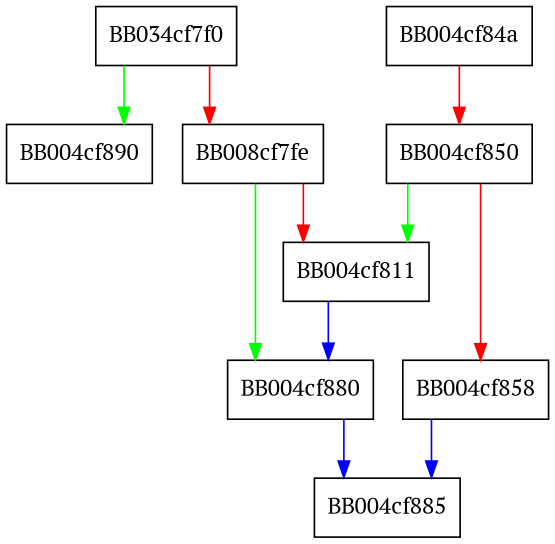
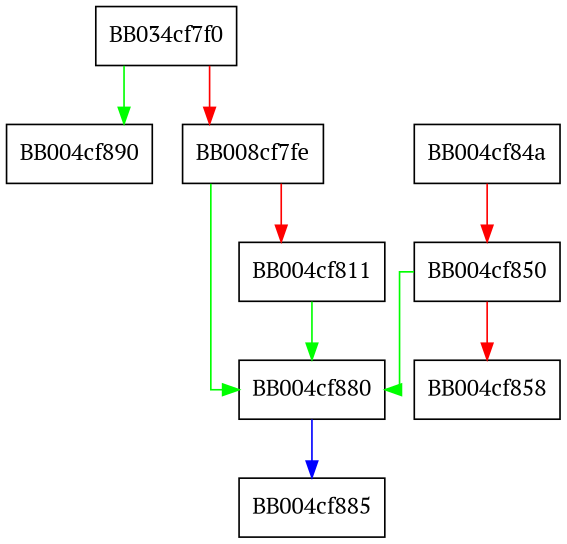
edge "BB004cf850" -> "BB004cf811": now "BB004cf850" -> "BB004cf880"
edge "BB004cf811" -> "BB004cf880": color blue -> green
edge "BB004cf858" -> "BB004cf885": removed
